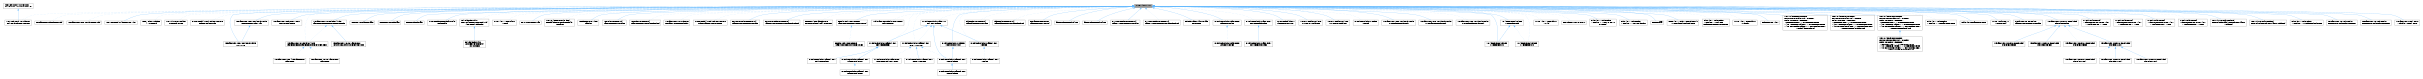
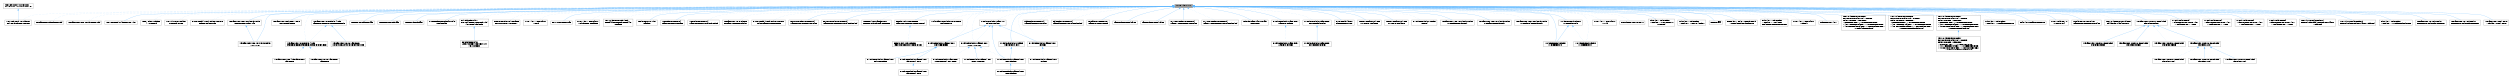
node "TSequencerChannelInterface Common::DrawKeys_Raw": added
node "TArrayView< FTransform >::FindLastByPredicate": added
node "UE::MovieScene::TDuplicate ChildEntityInitializer::Run": added
node "FPixelShaderUtils:: ActorElementDataUtil ViewportPass": label "FPixelShaderUtils:: ActorElementDataUtil ViewportPass" -> "FPixelShaderUtils:: AddFullscreenInstancedMulti ViewportPass"
